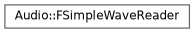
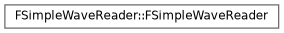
node "Audio::FSimpleWaveReader": label "Audio::FSimpleWaveReader" -> "FSimpleWaveReader::FSimpleWaveReader"
